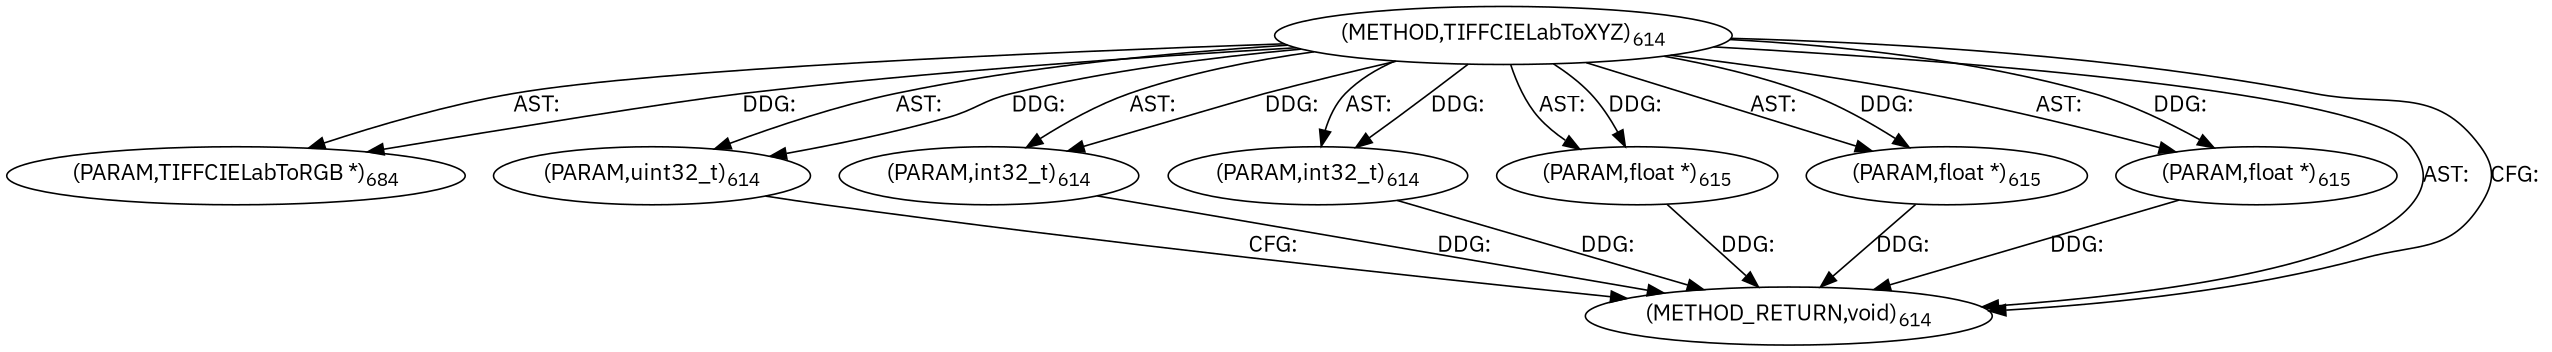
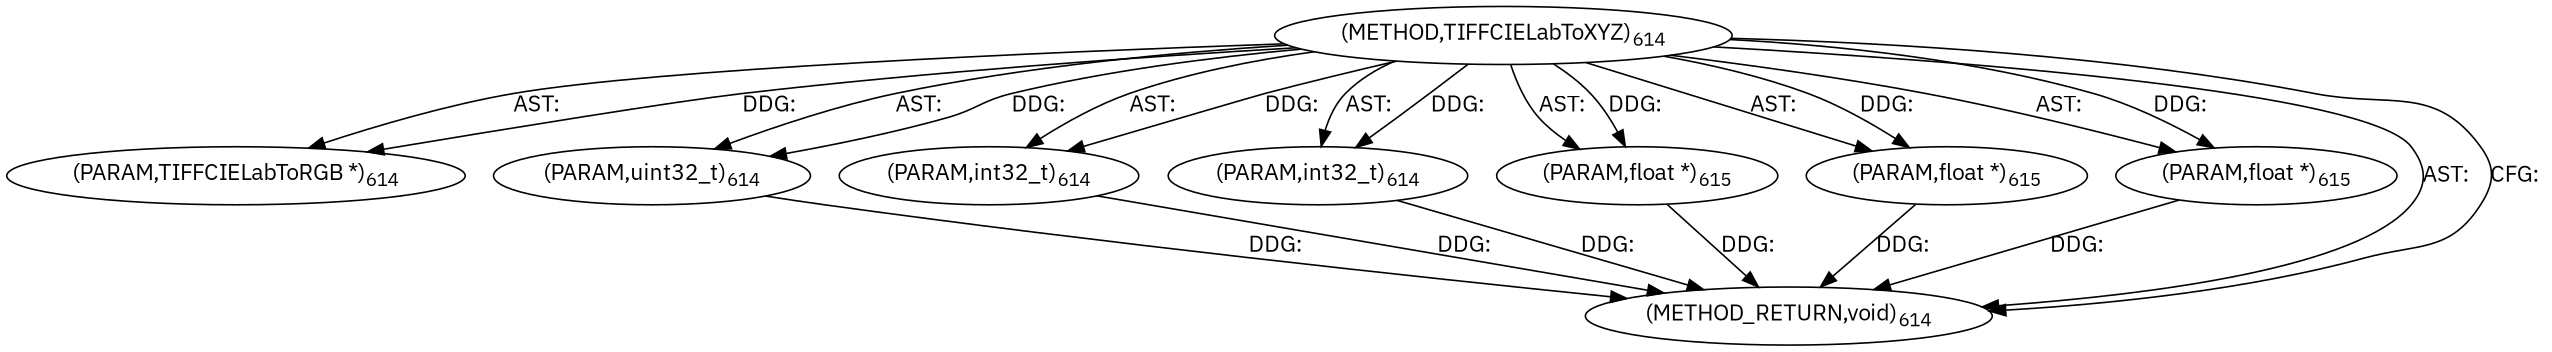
node "(PARAM,TIFFCIELabToRGB *)": text "684" -> "614"
edge "(PARAM,uint32_t)" -> "(METHOD_RETURN,void)": label "CFG: " -> "DDG: "
